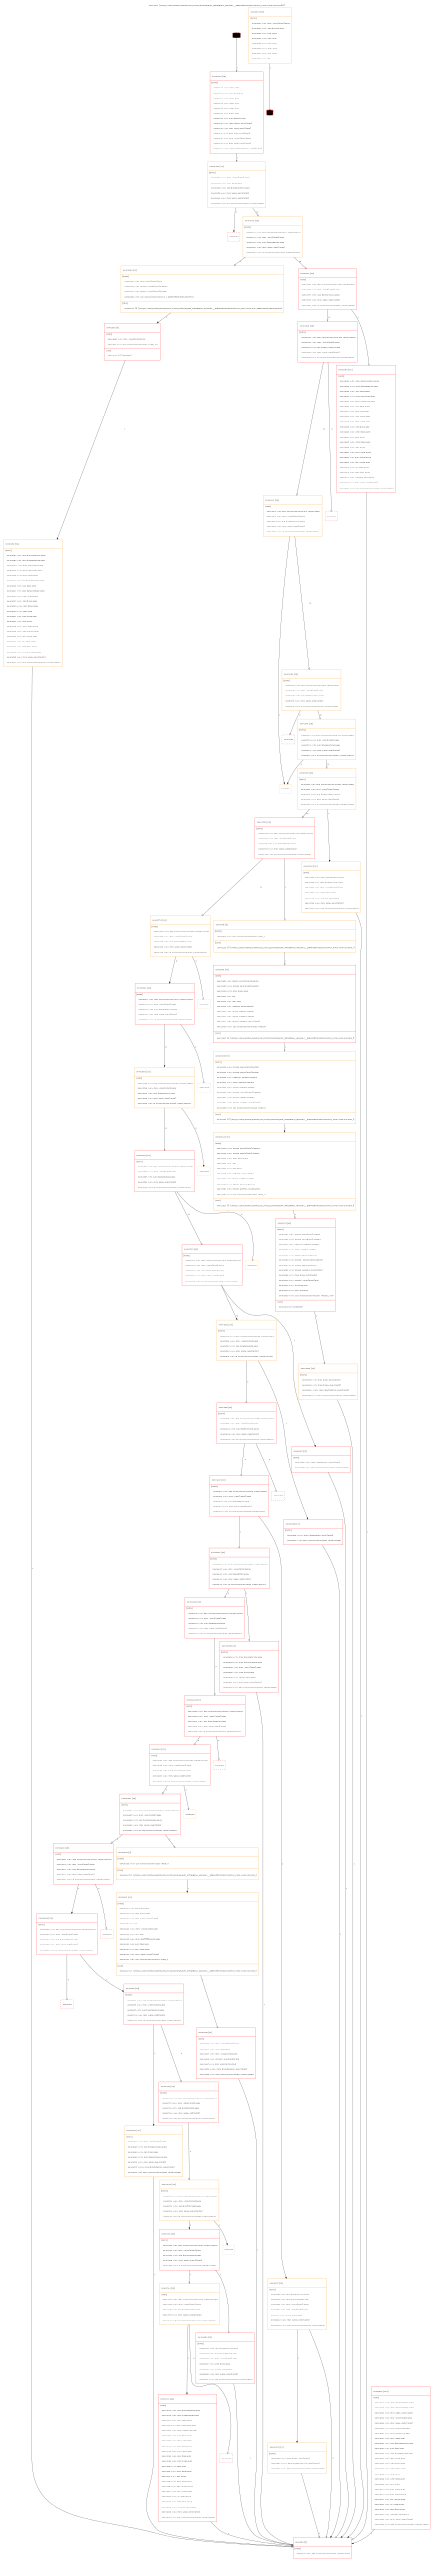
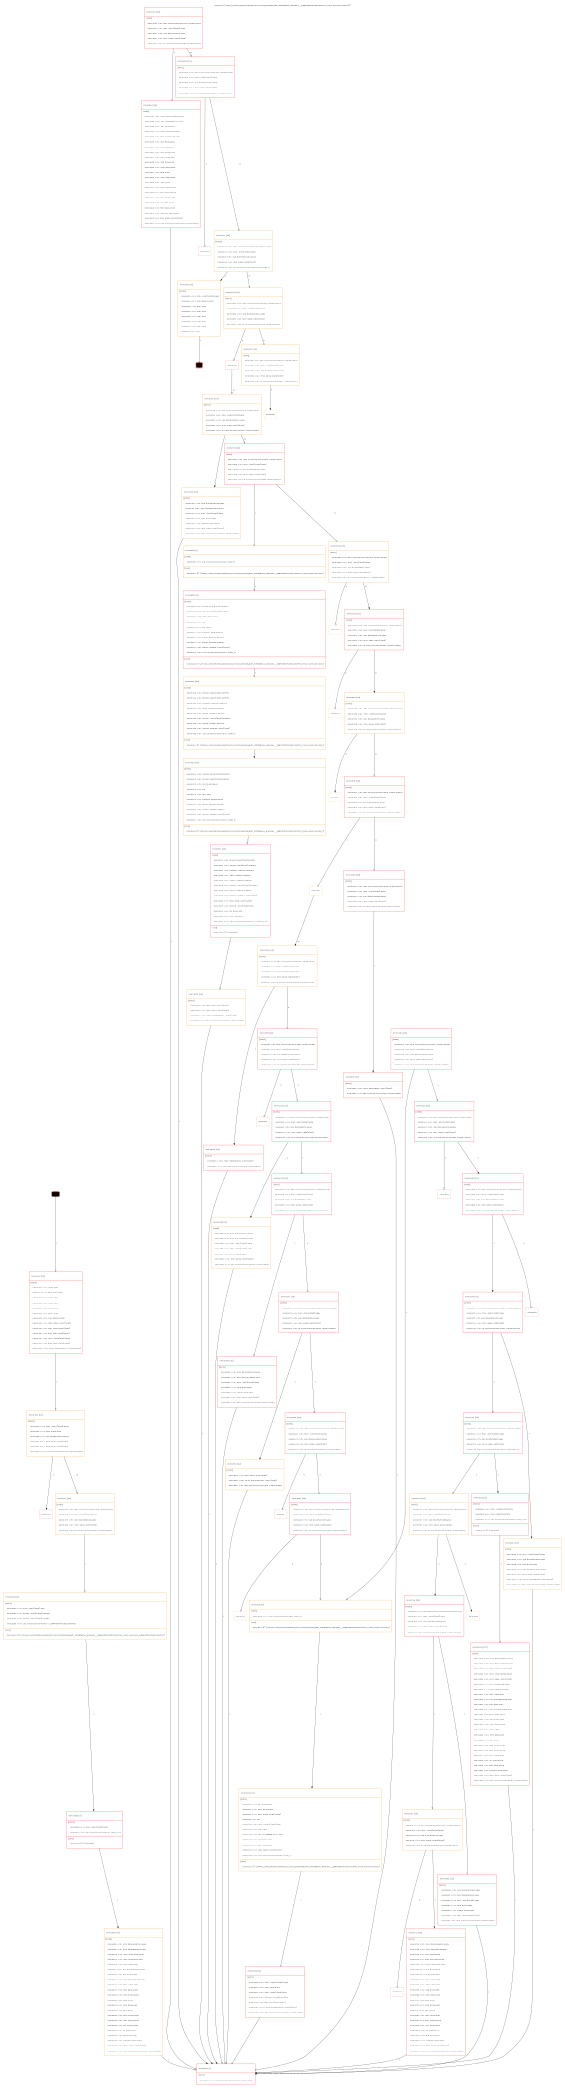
edge "0x401470 [28]" -> "0x40148c [28]": removed, label "15"
edge "0x4014c4 [28]" -> "0x401e67": now "0x4014c4 [28]" -> "0x401e91 [19]"
edge "0x4014fc [28]" -> "0x401518 [28]": now "0x4017a8" -> "0x401518 [28]"
edge "0x4015c0 [28]" -> "0x4015dc [28]": now "0x401b65" -> "0x4015dc [28]"
node "0x401819 [13]": added
edge "0x401684 [28]" -> "0x4016a0 [28]": now "0x401684 [28]" -> "0x401a0d [5]"
edge "0x4019ef [30]" -> "0x401e7b [22]": now "0x40164c [28]" -> "0x401e7b [22]"
